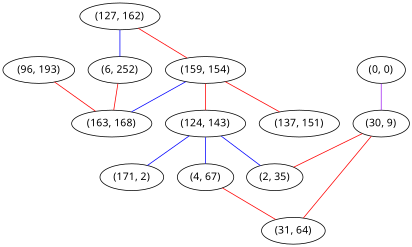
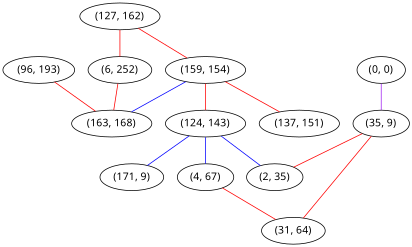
edge "(127, 162)" -- "(6, 252)": color blue -> red
node "(30, 9)": label "(30, 9)" -> "(35, 9)"
node "(171, 2)": label "(171, 2)" -> "(171, 9)"
